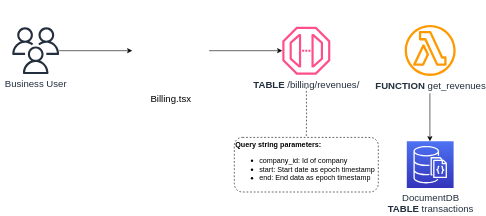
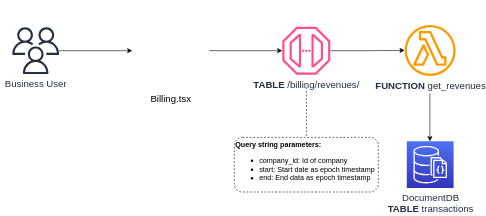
edge "TABLE /billing/revenues/" -> "FUNCTION get_revenues": added
